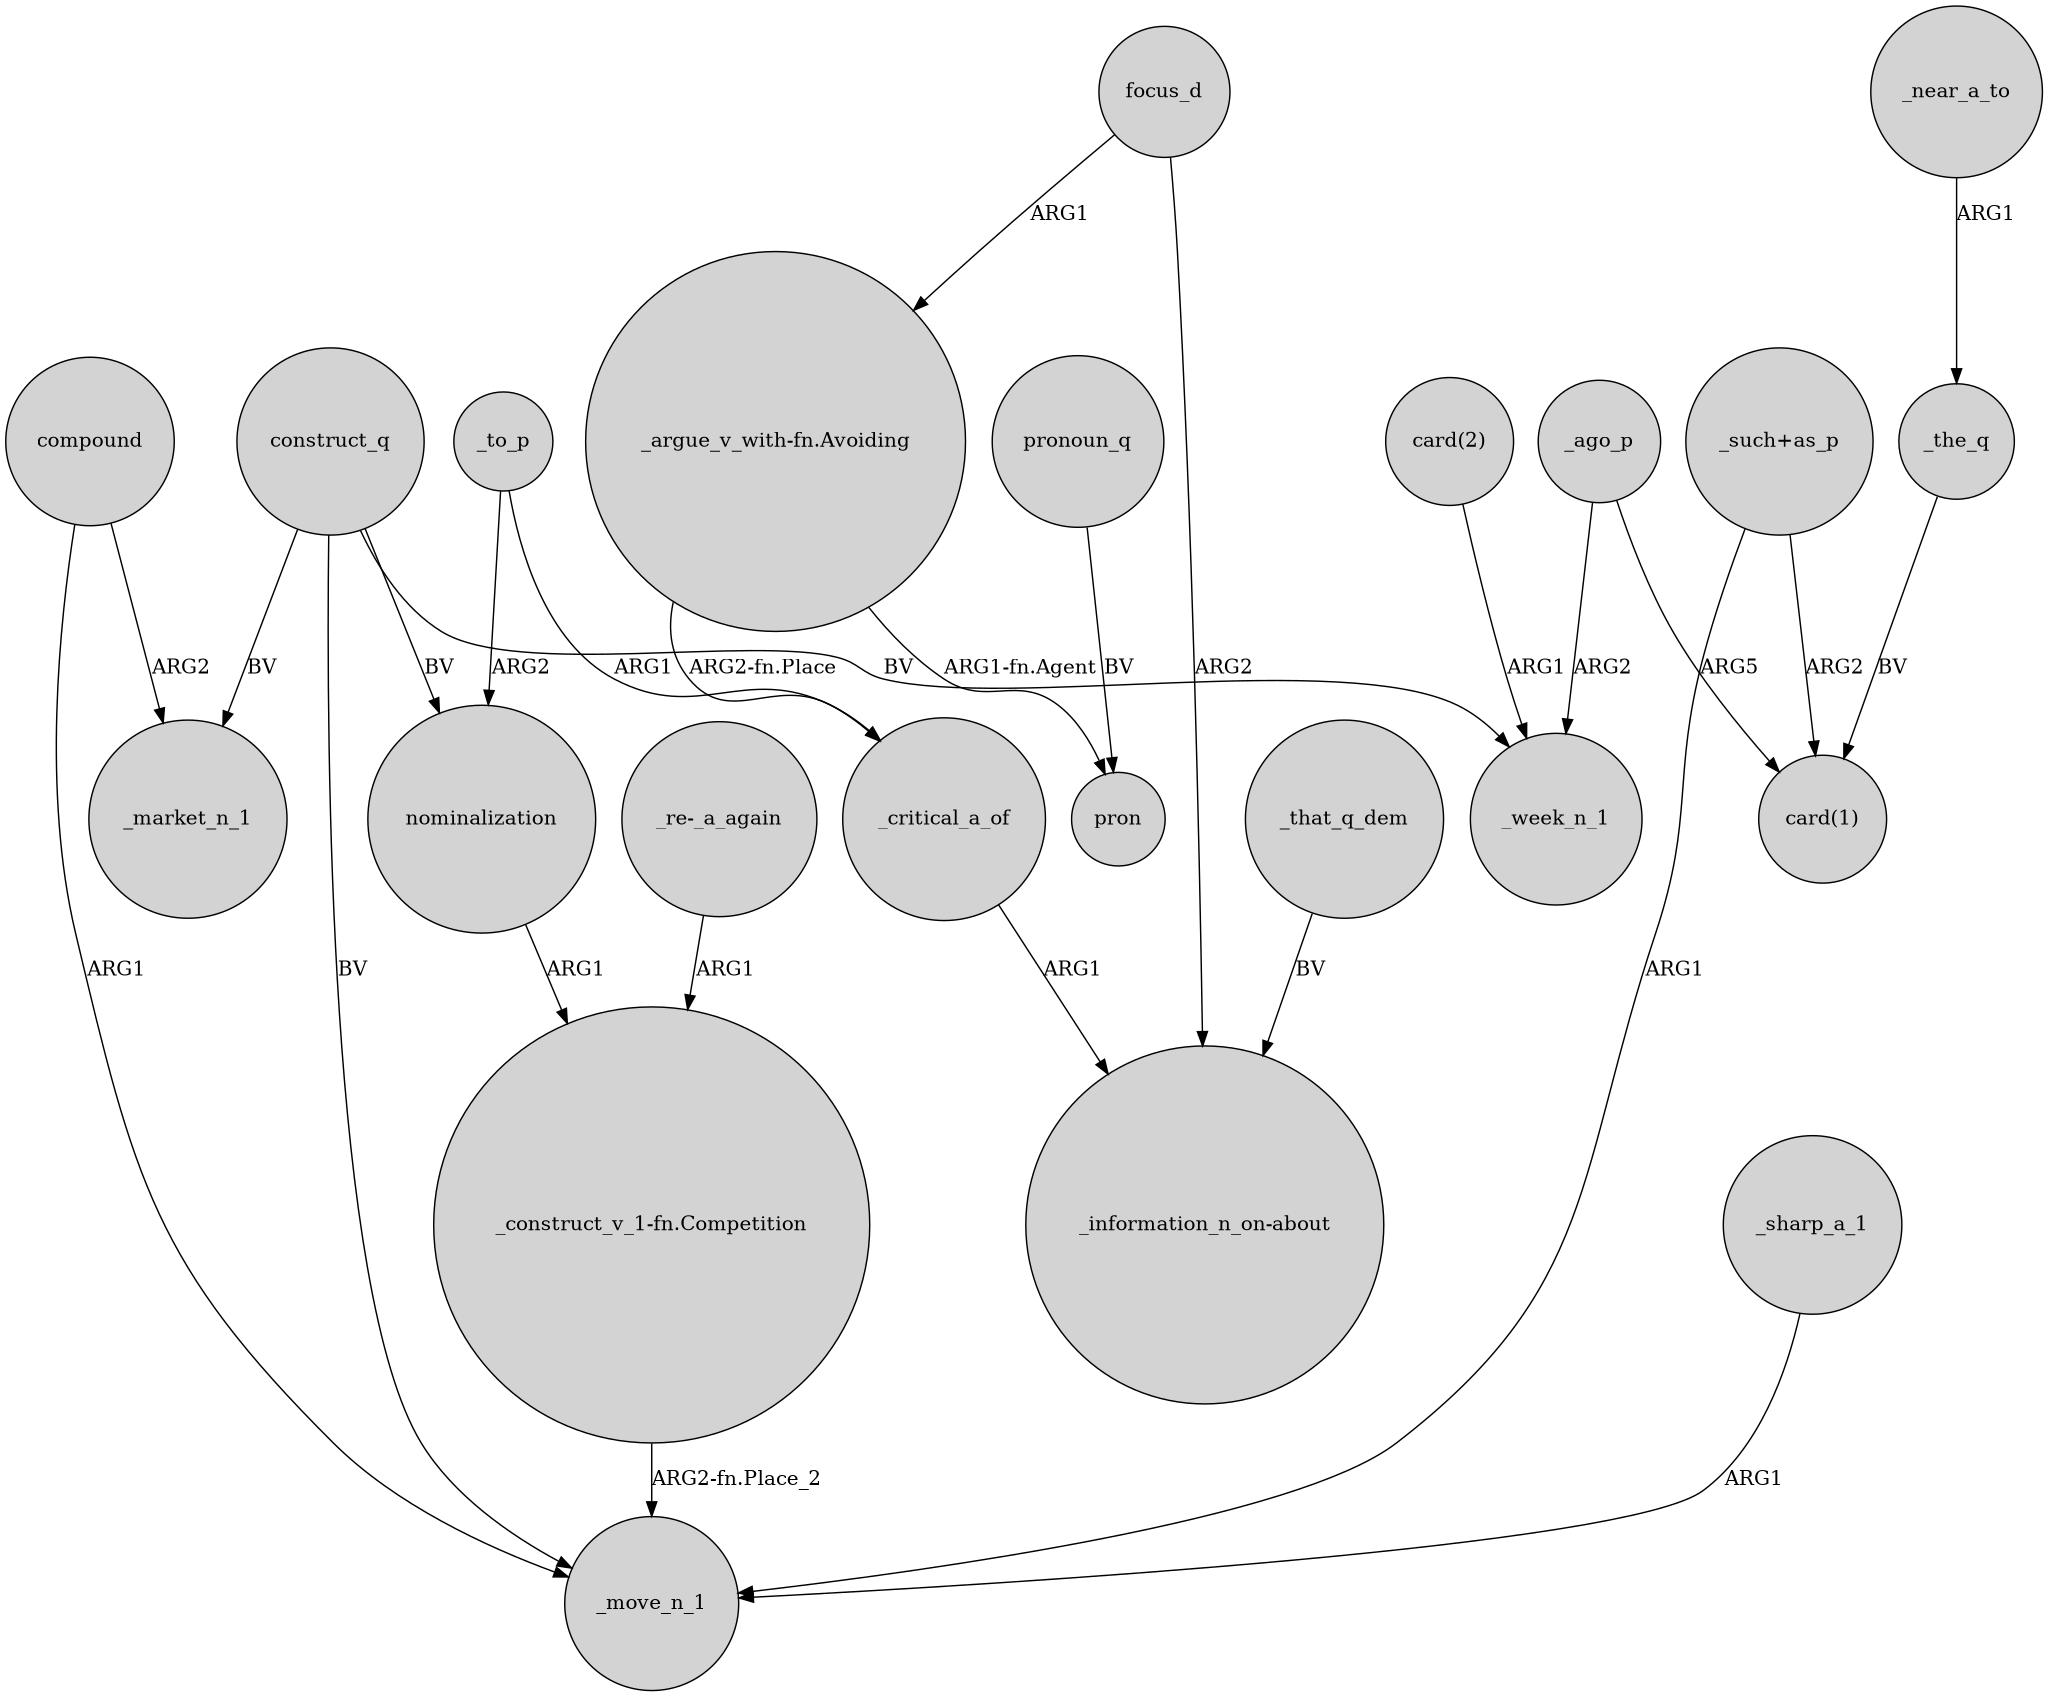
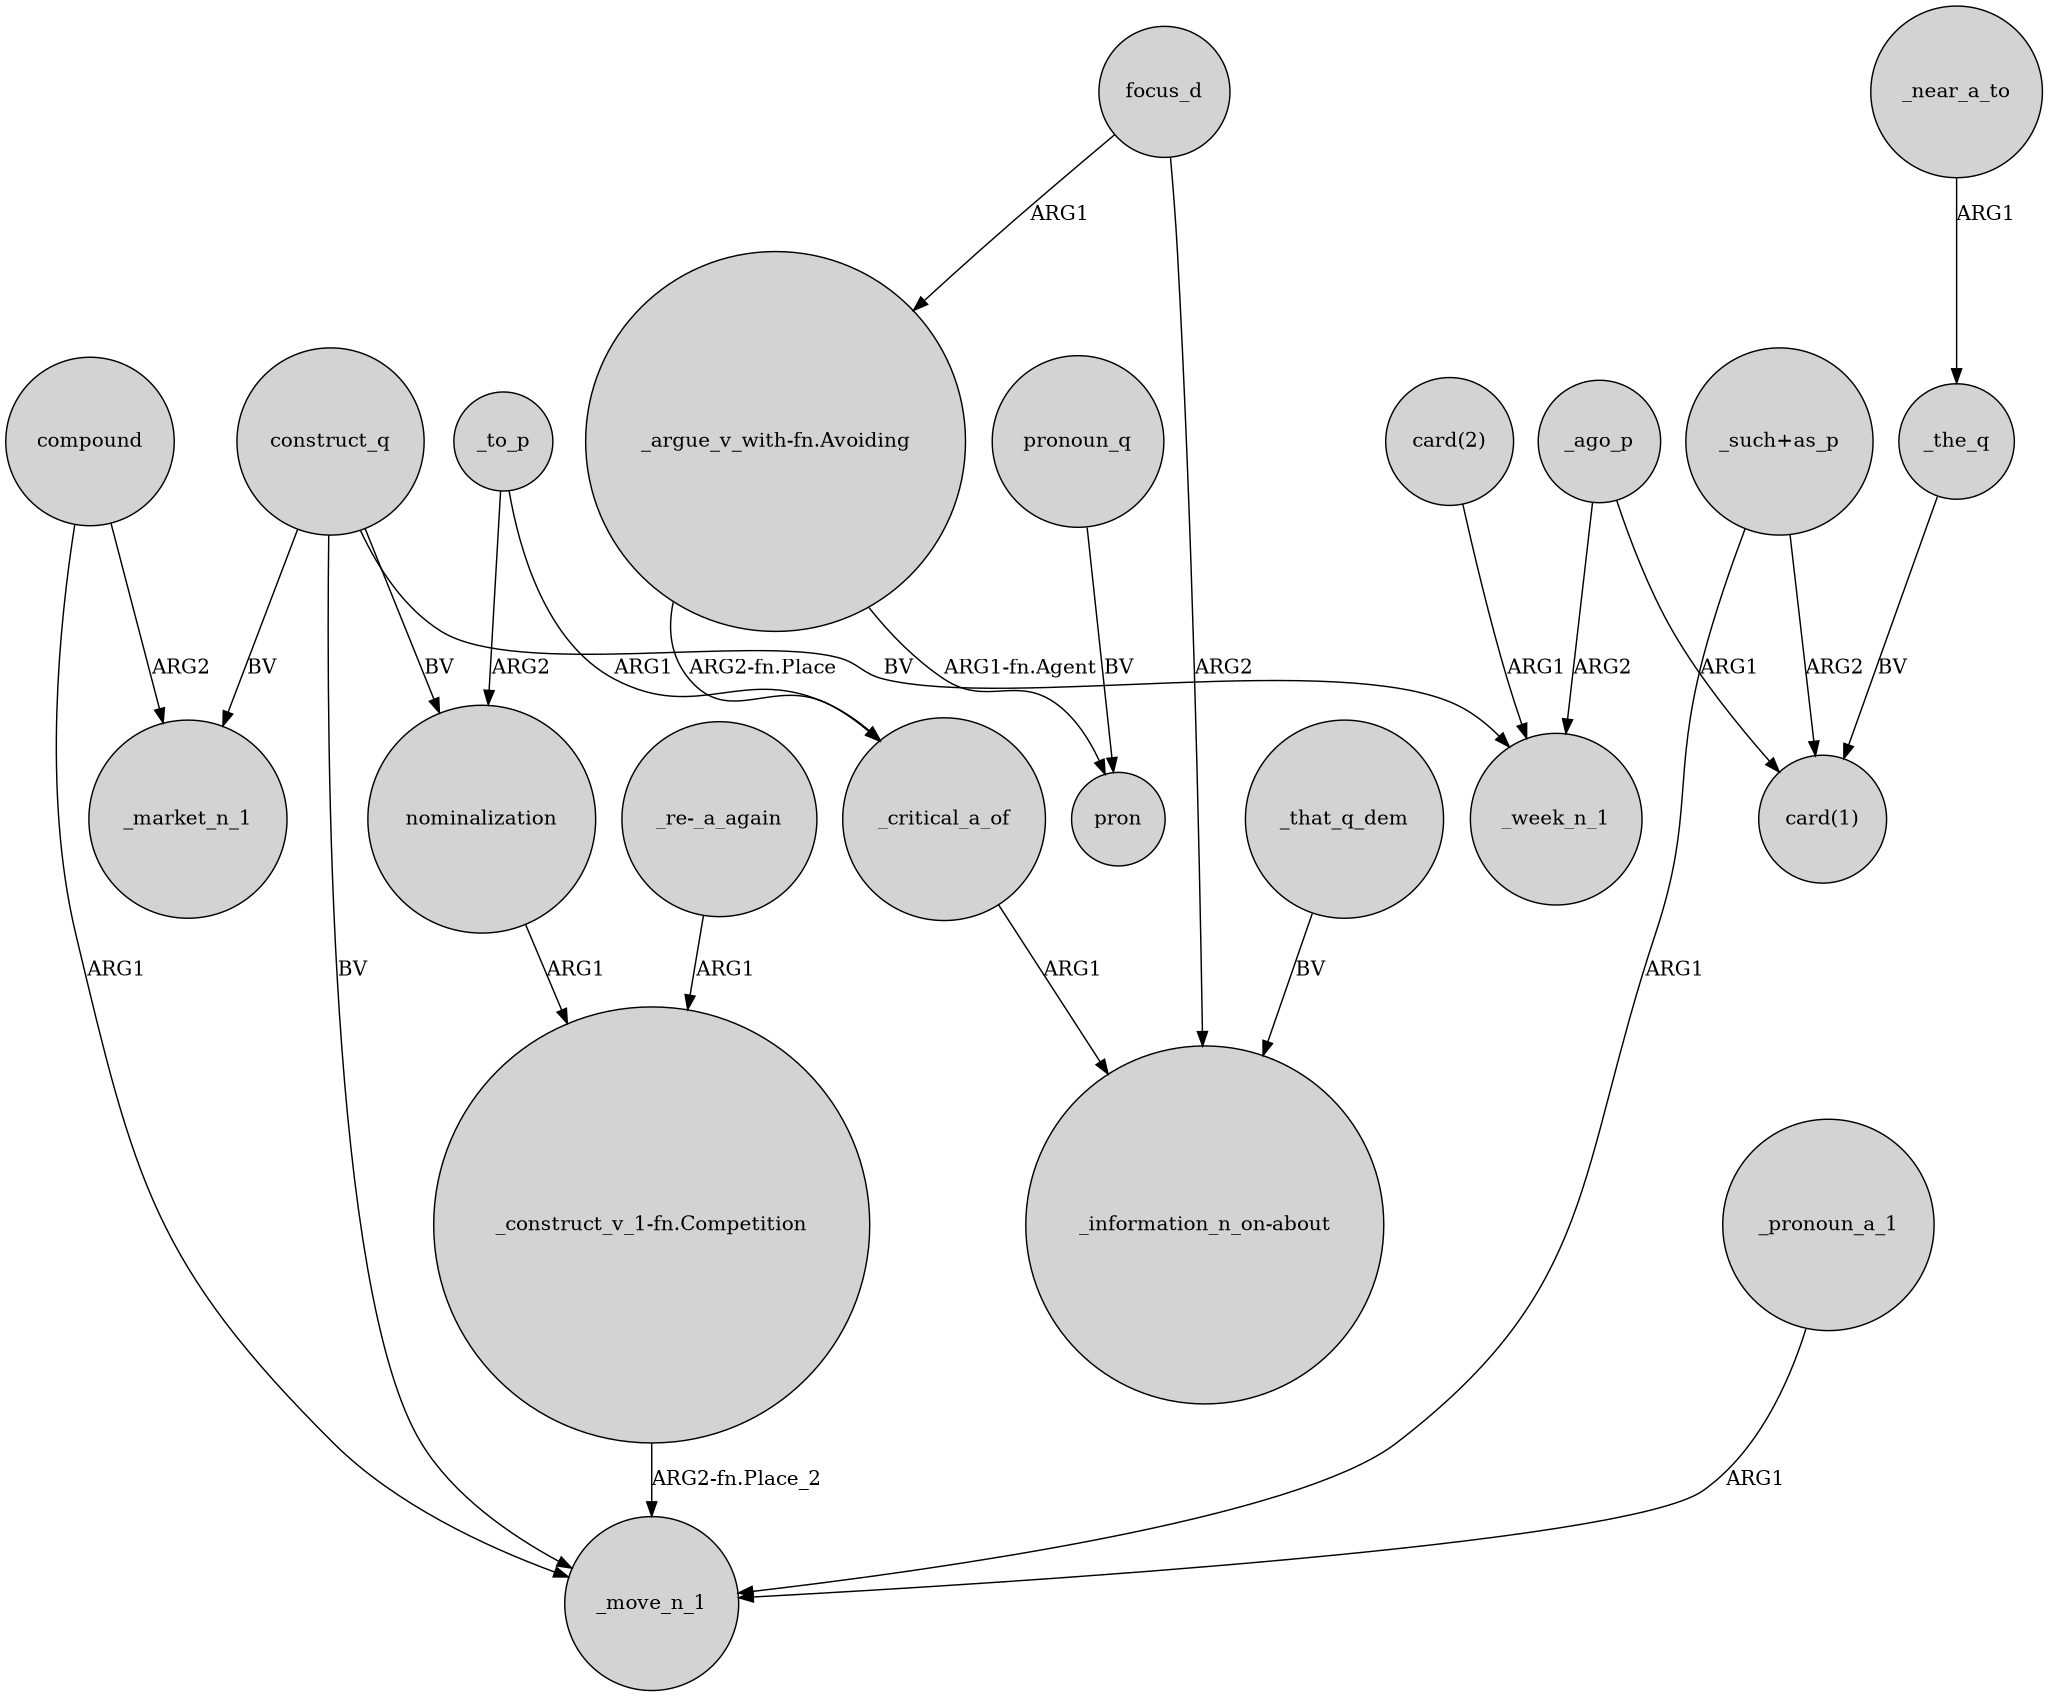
edge "_ago_p" -> "card(1)": label "ARG5" -> "ARG1"
node "_sharp_a_1": label "_sharp_a_1" -> "_pronoun_a_1"
